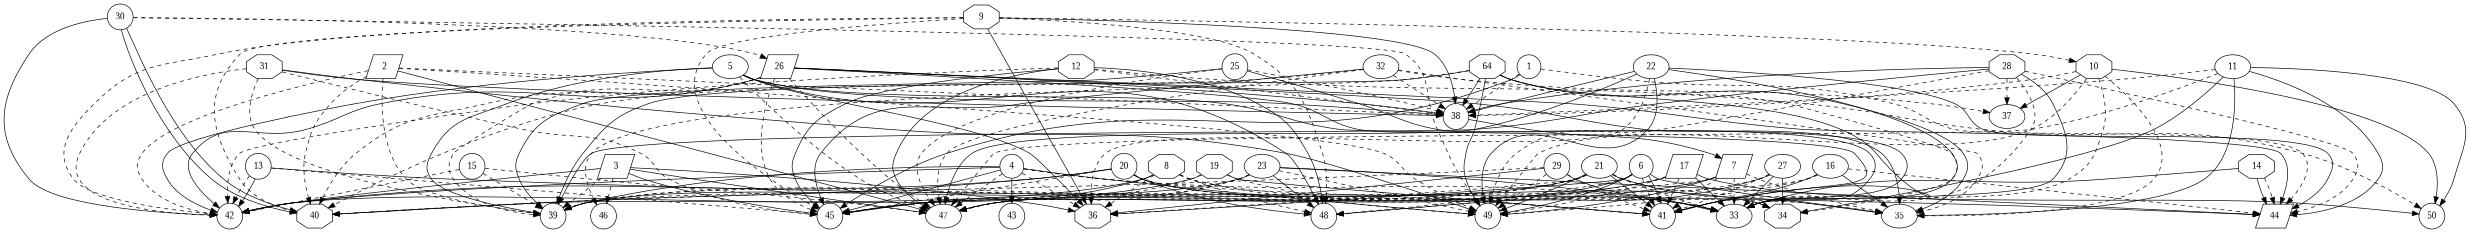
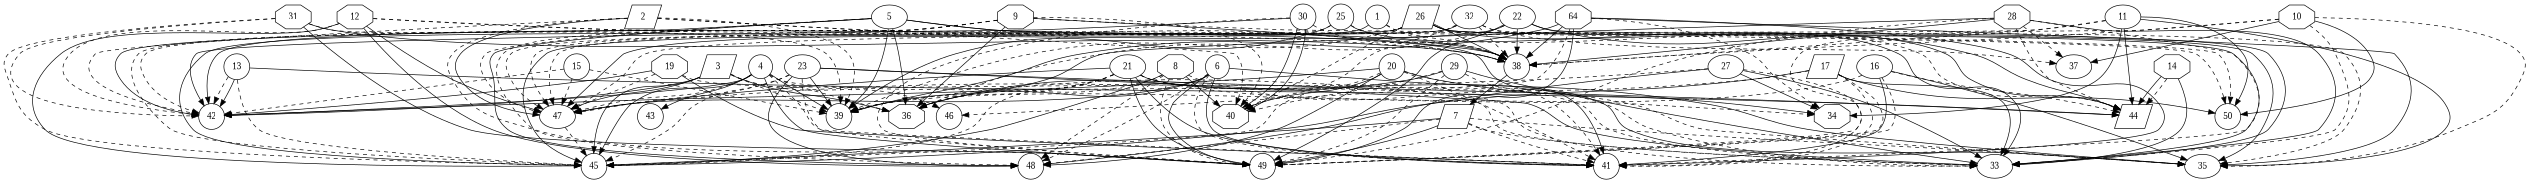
edge "9" -> "10": now "9" -> "50"
edge "30" -> "26": now "30" -> "38"
edge "26" -> "45": now "47" -> "45"
